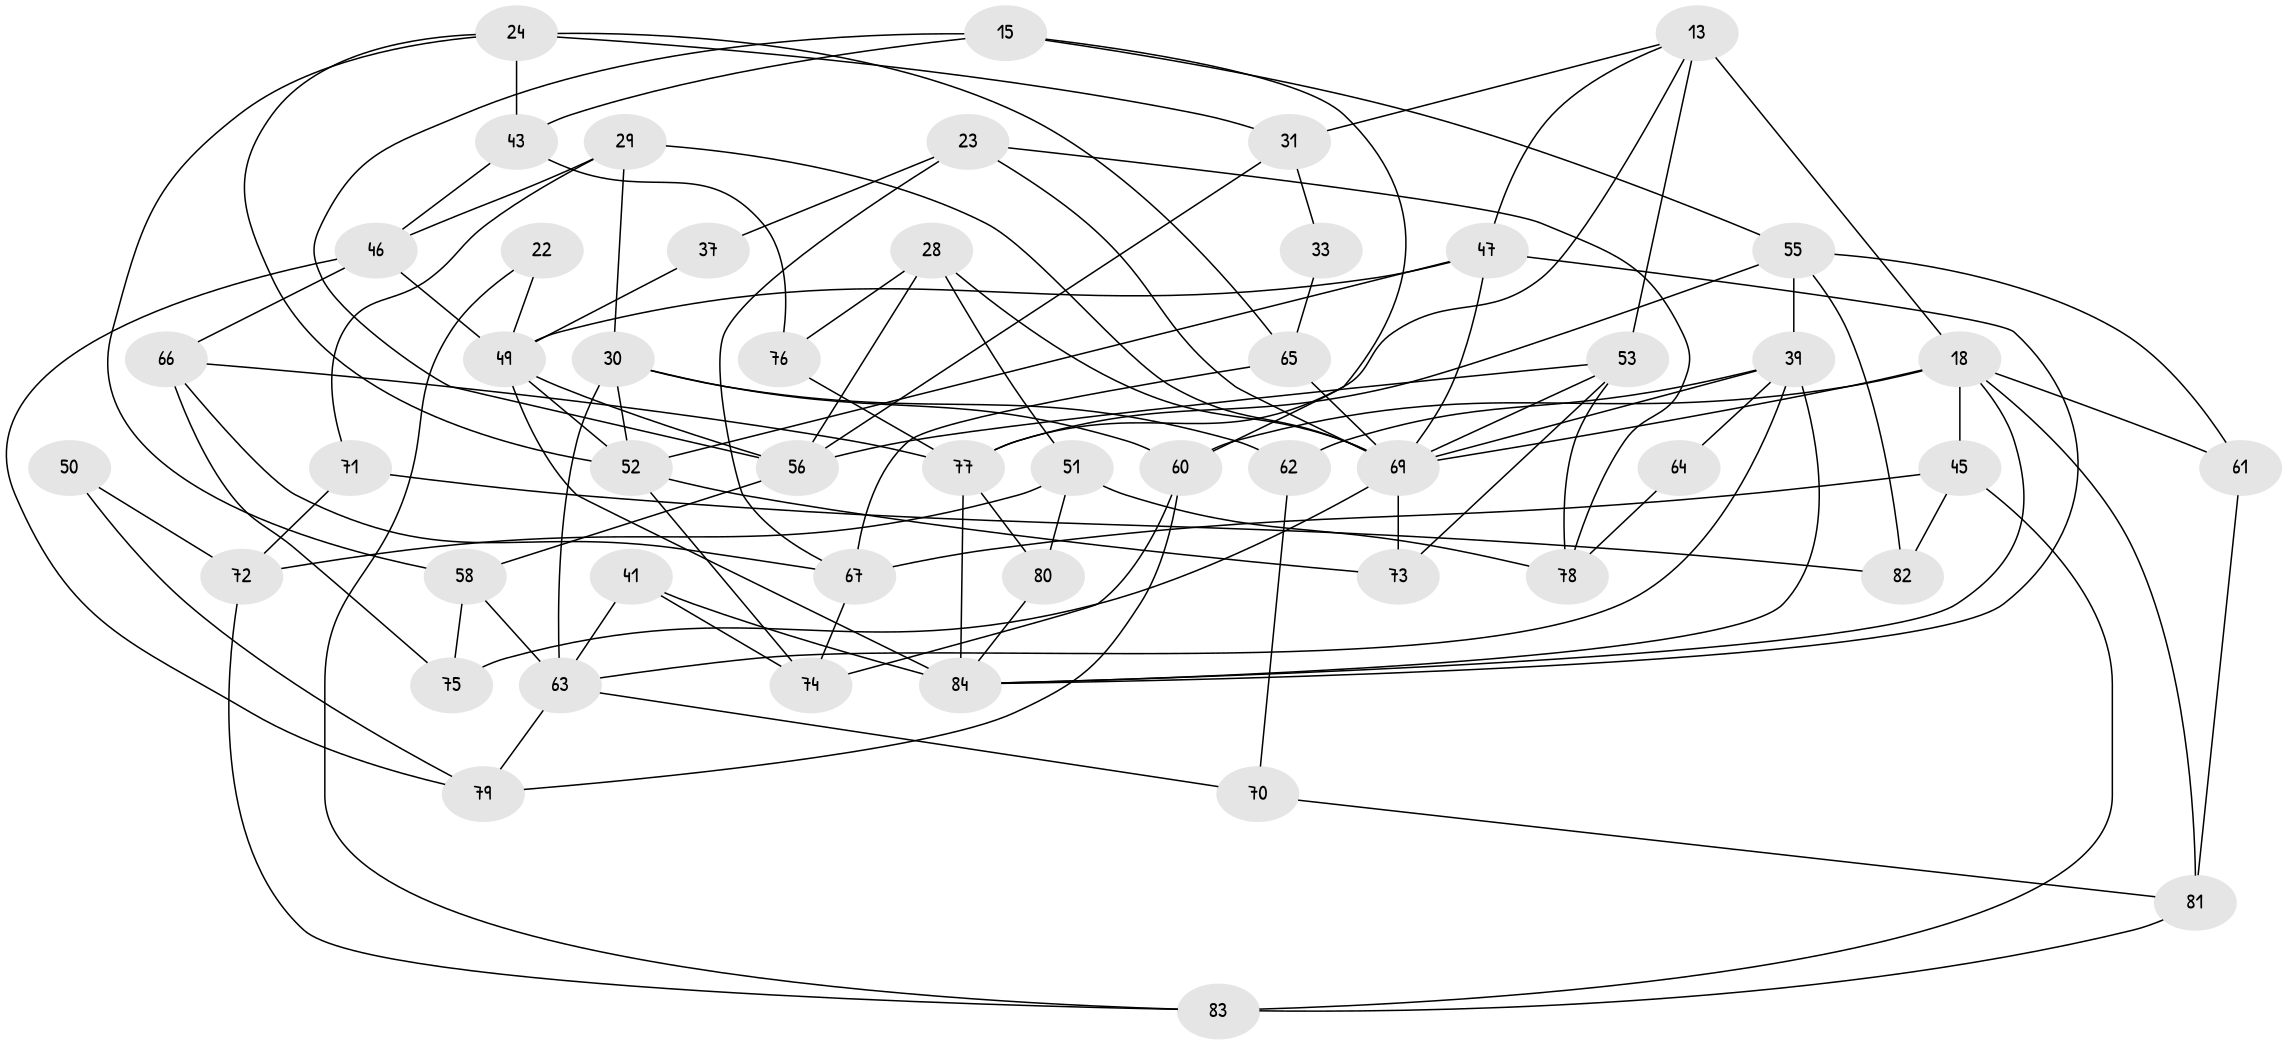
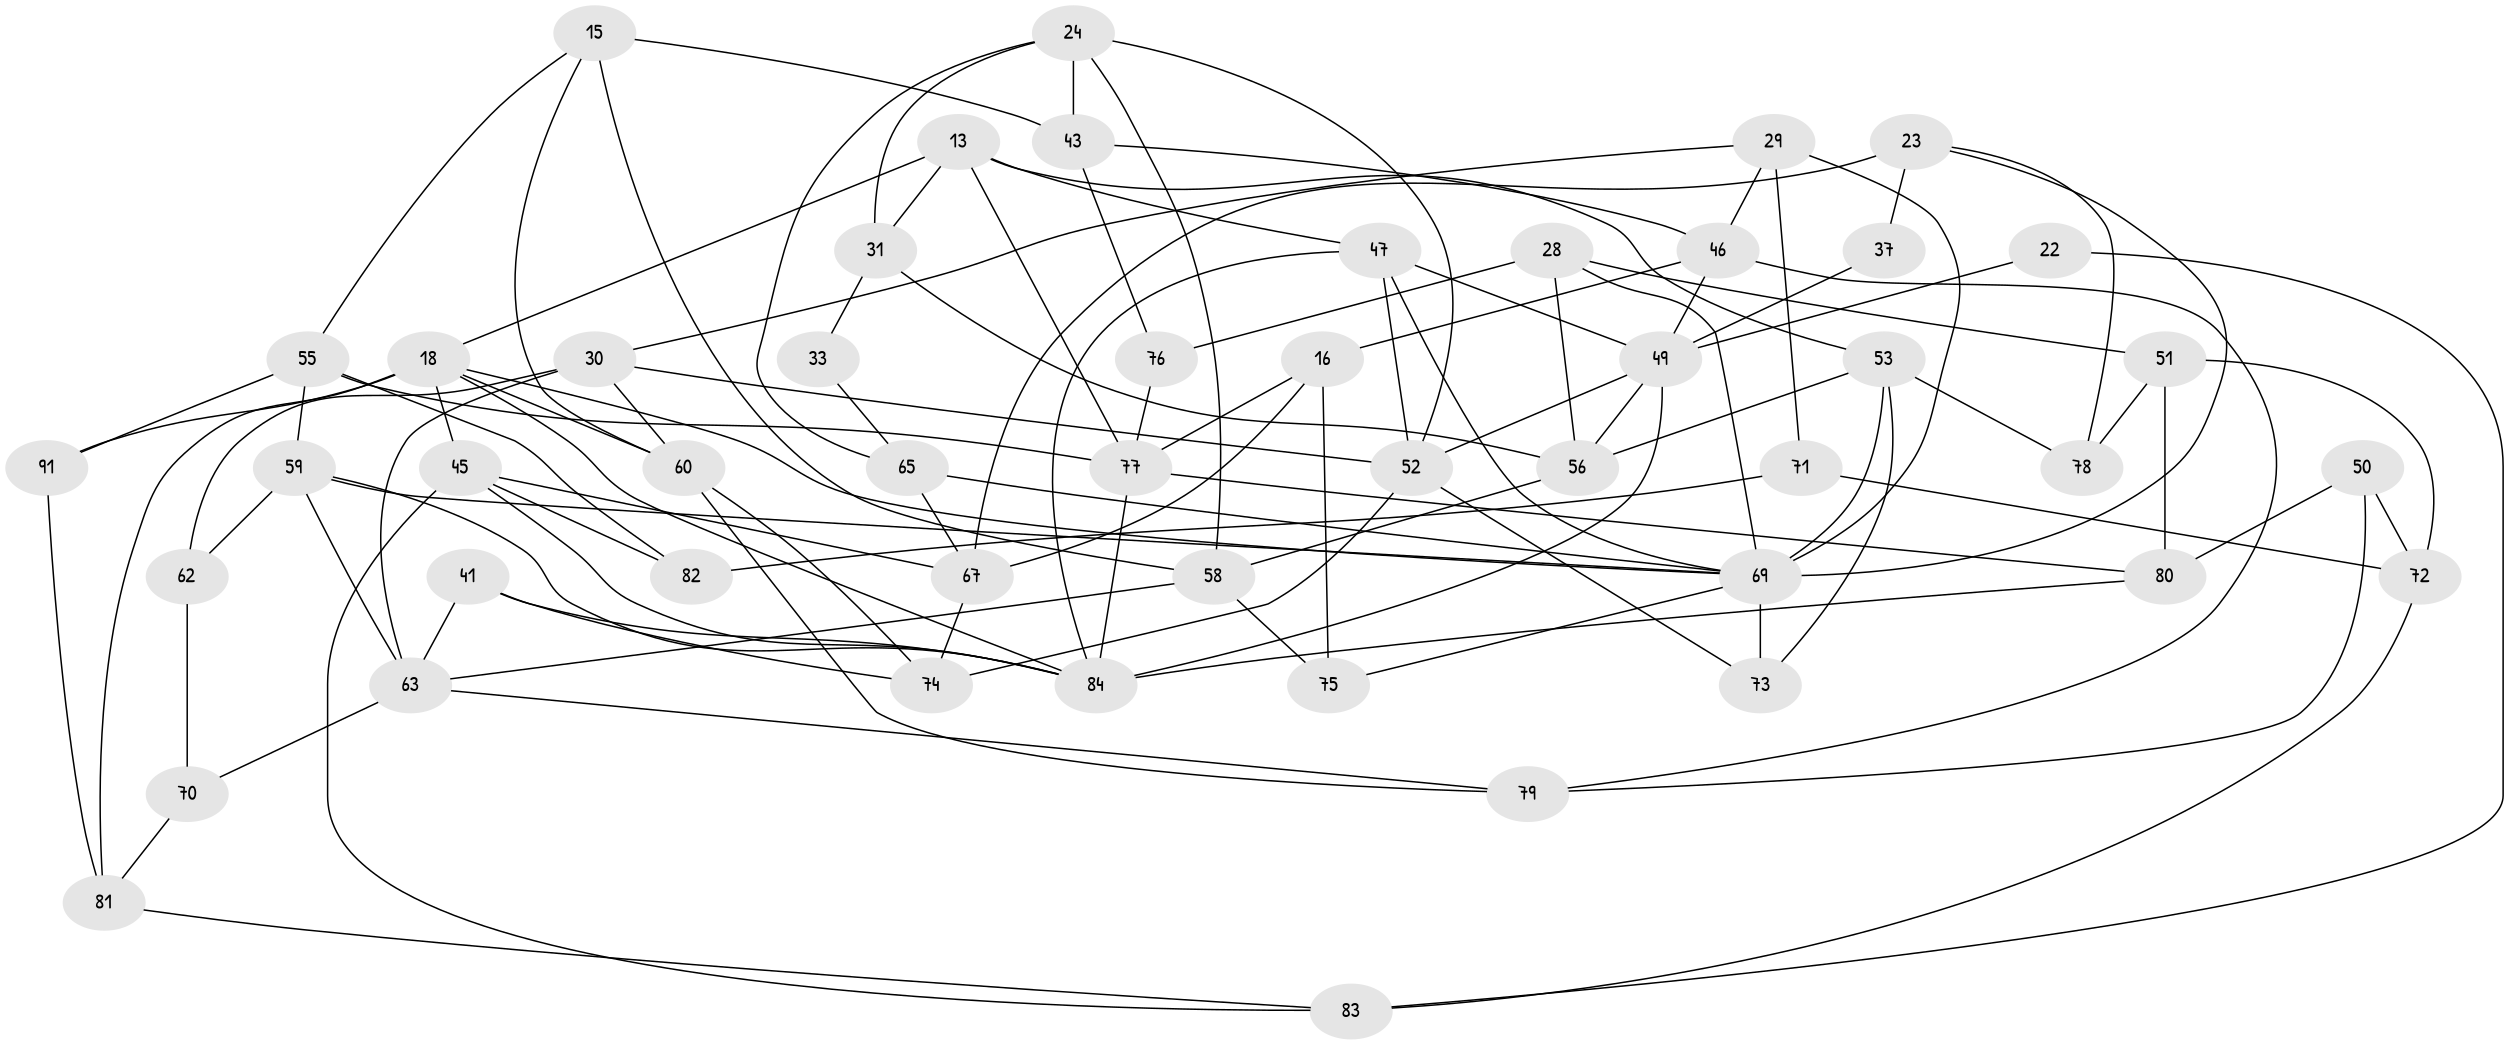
edge "15" -- "56": now "15" -- "58"
node "66": label "66" -> "16"
node "39": label "39" -> "59"
node "64": removed
node "61": label "61" -> "91"
edge "50" -- "80": added
edge "45" -- "84": added
